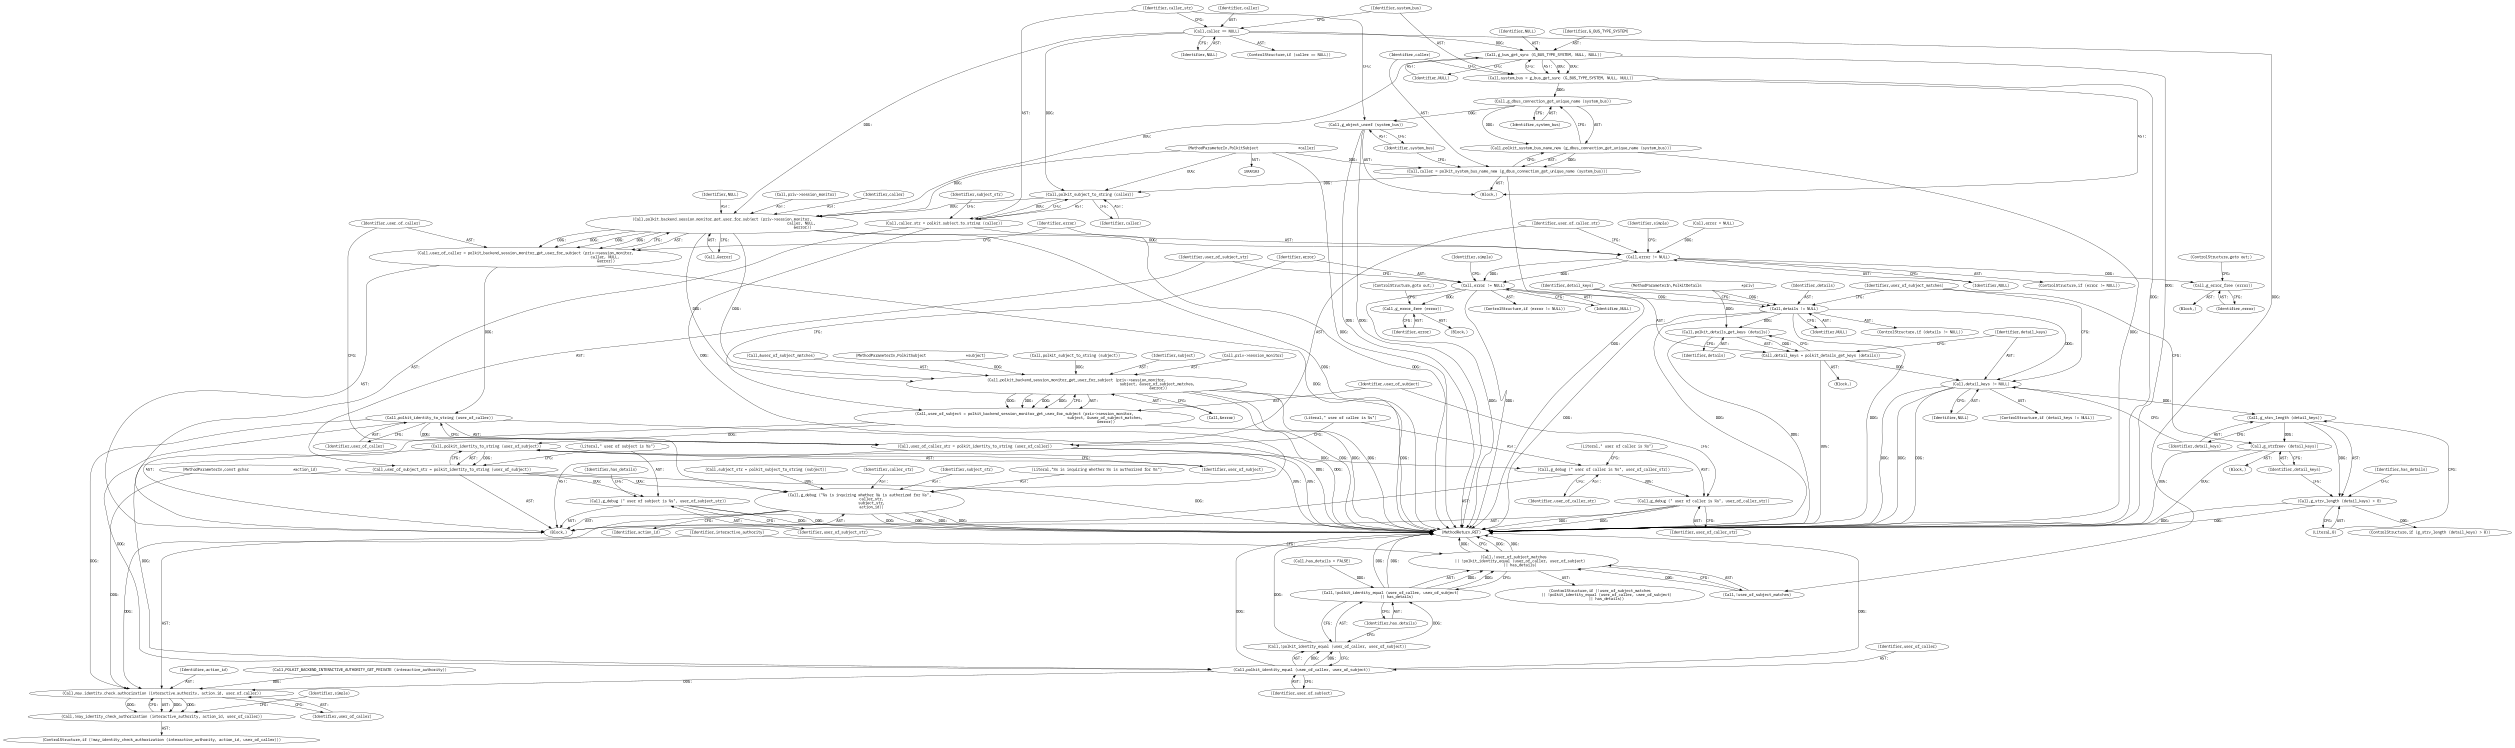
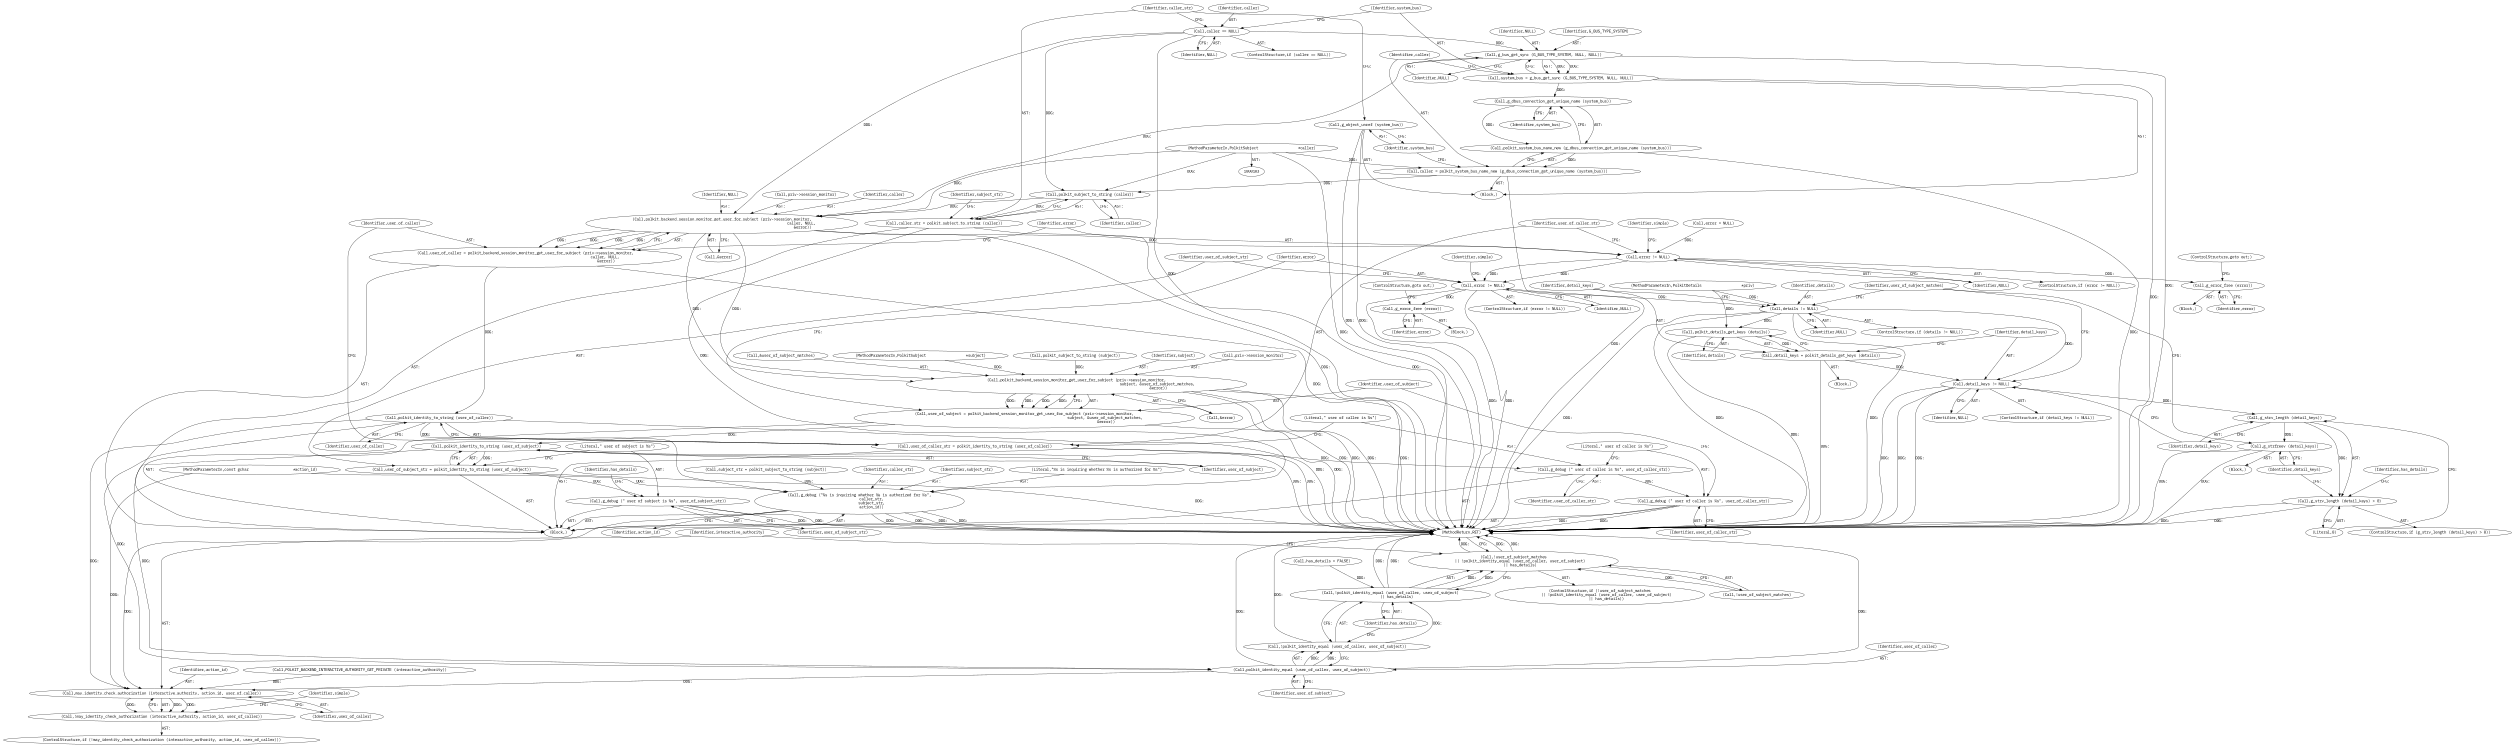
edge "(Call,caller == NULL)" -> "(Call,!user_of_subject_matches)": now "(Call,caller == NULL)" -> "(MethodReturn,RET)"
edge "(Call,g_dbus_connection_get_unique_name (system_bus))" -> "(Call,g_object_unref (system_bus))": removed, label "DDG:"
edge "(Call,g_strv_length (detail_keys) > 0)" -> "(ControlStructure,if (g_strv_length (detail_keys) > 0))": label "DDG: " -> "AST: "
